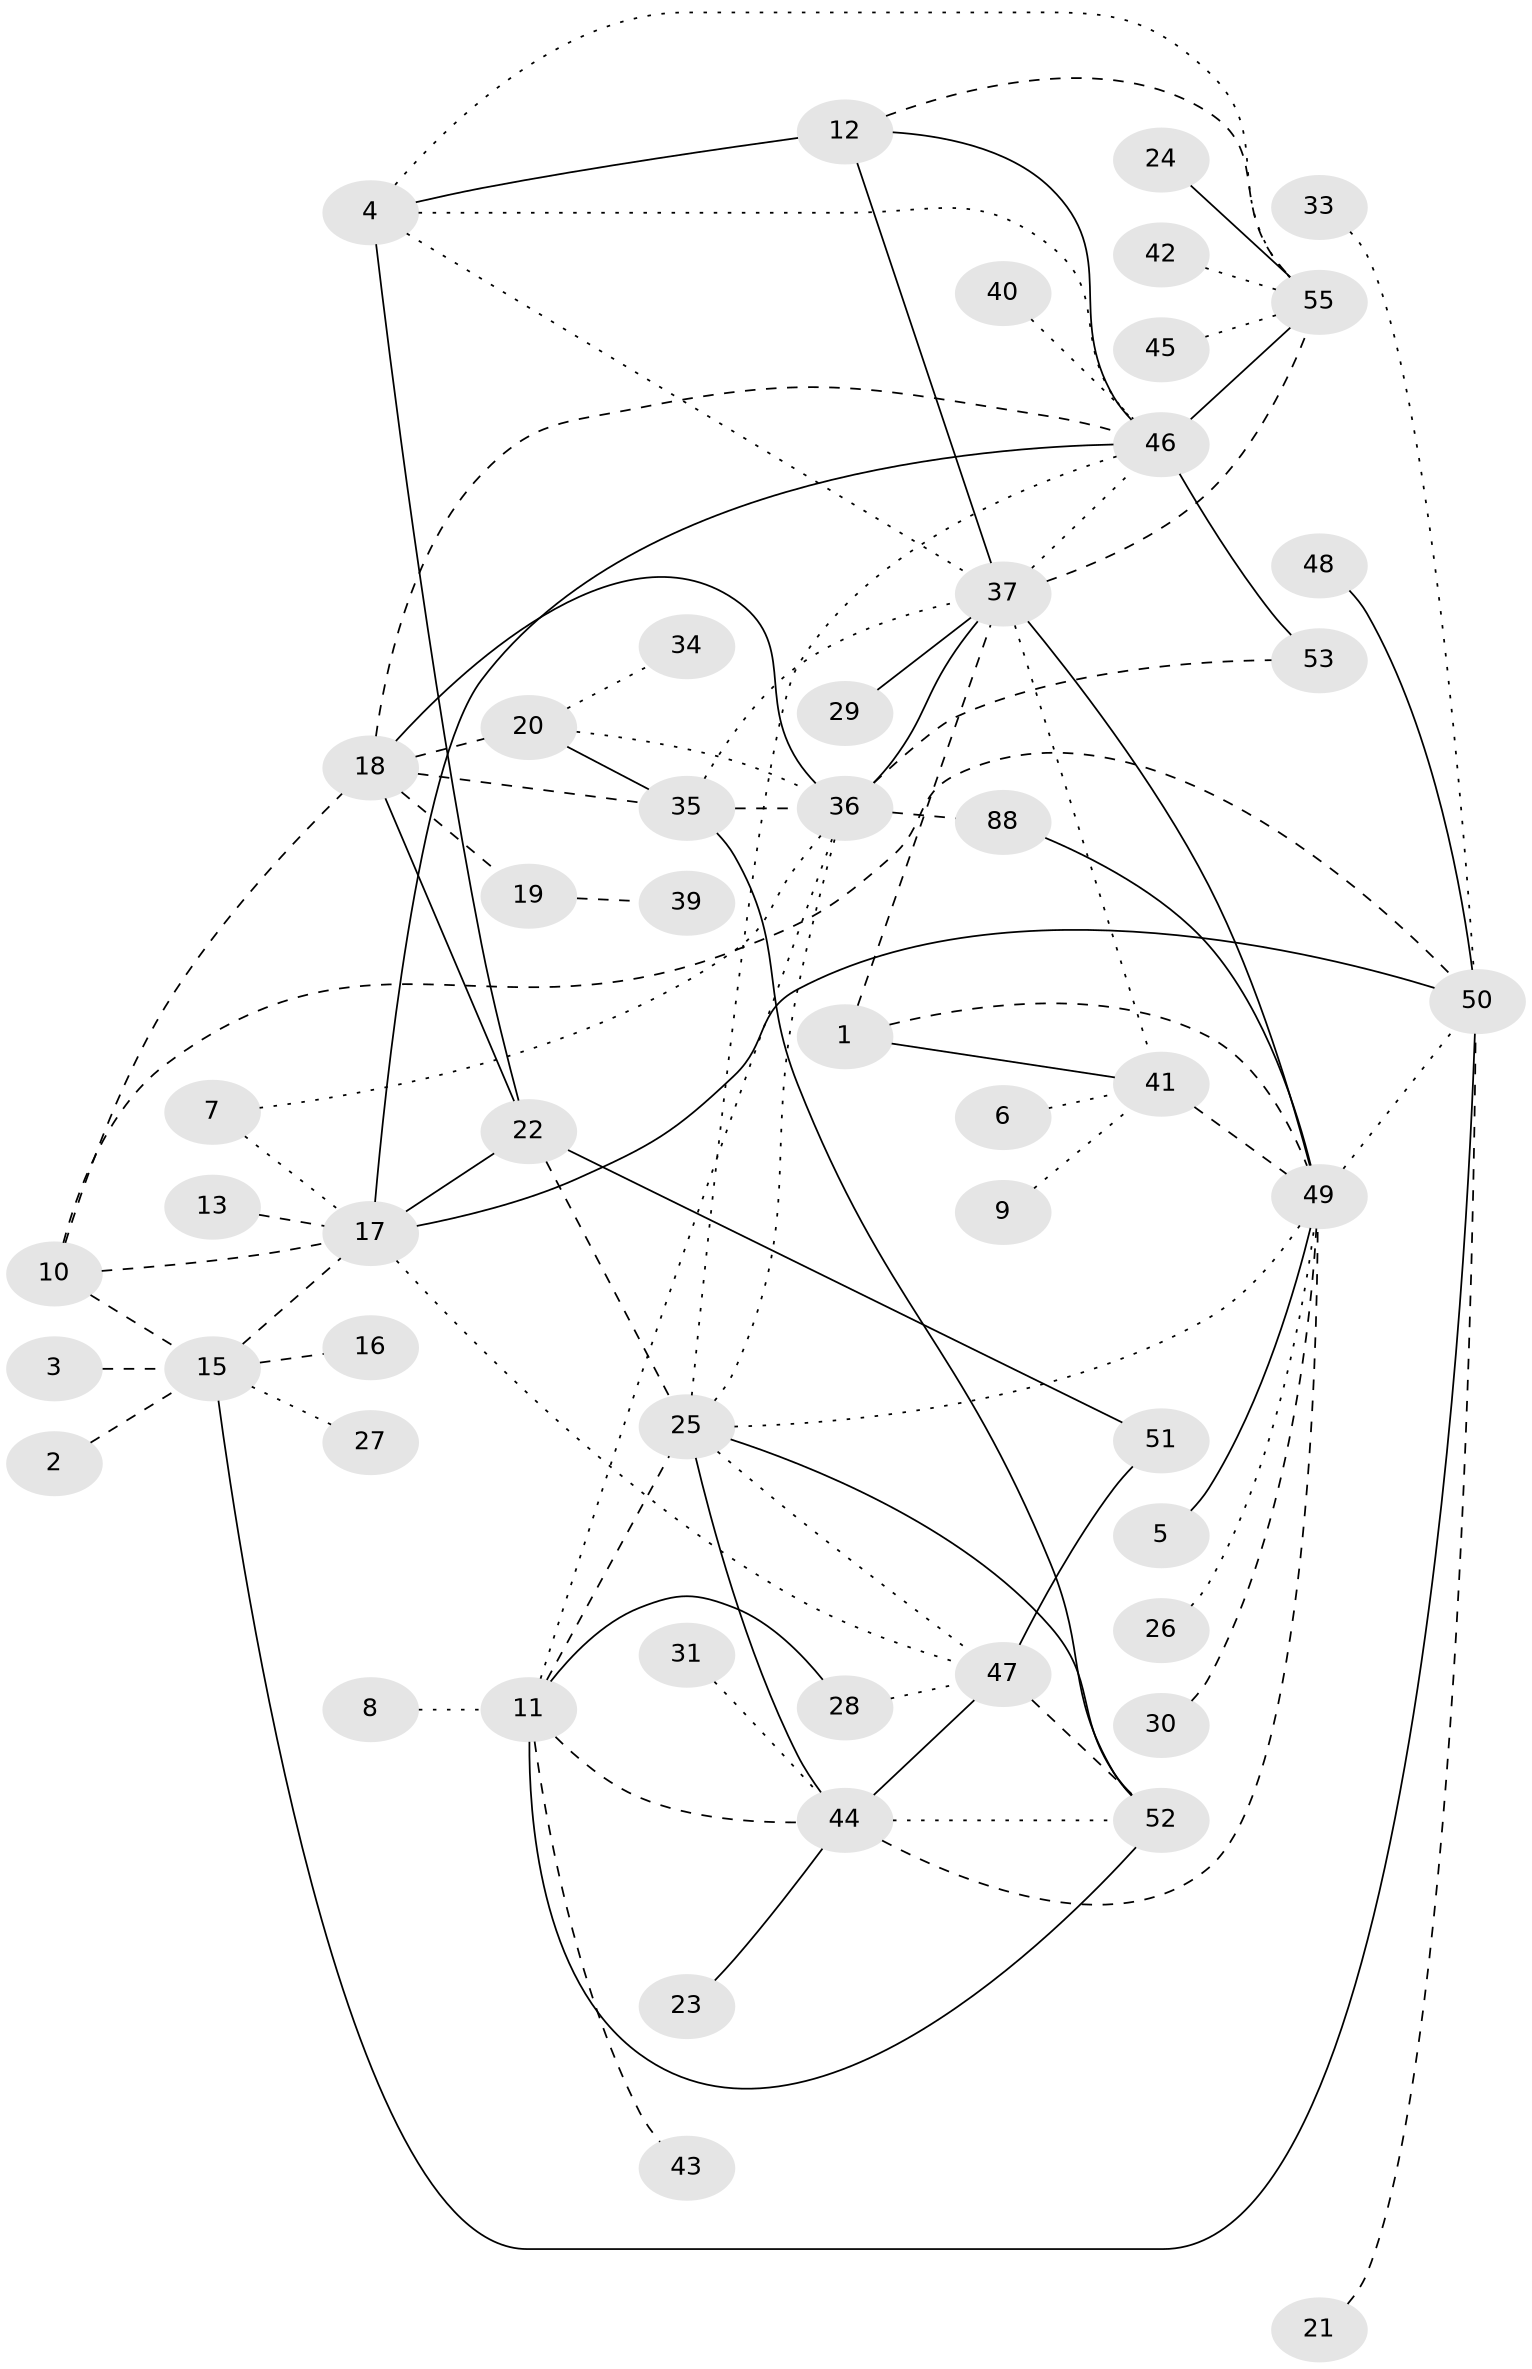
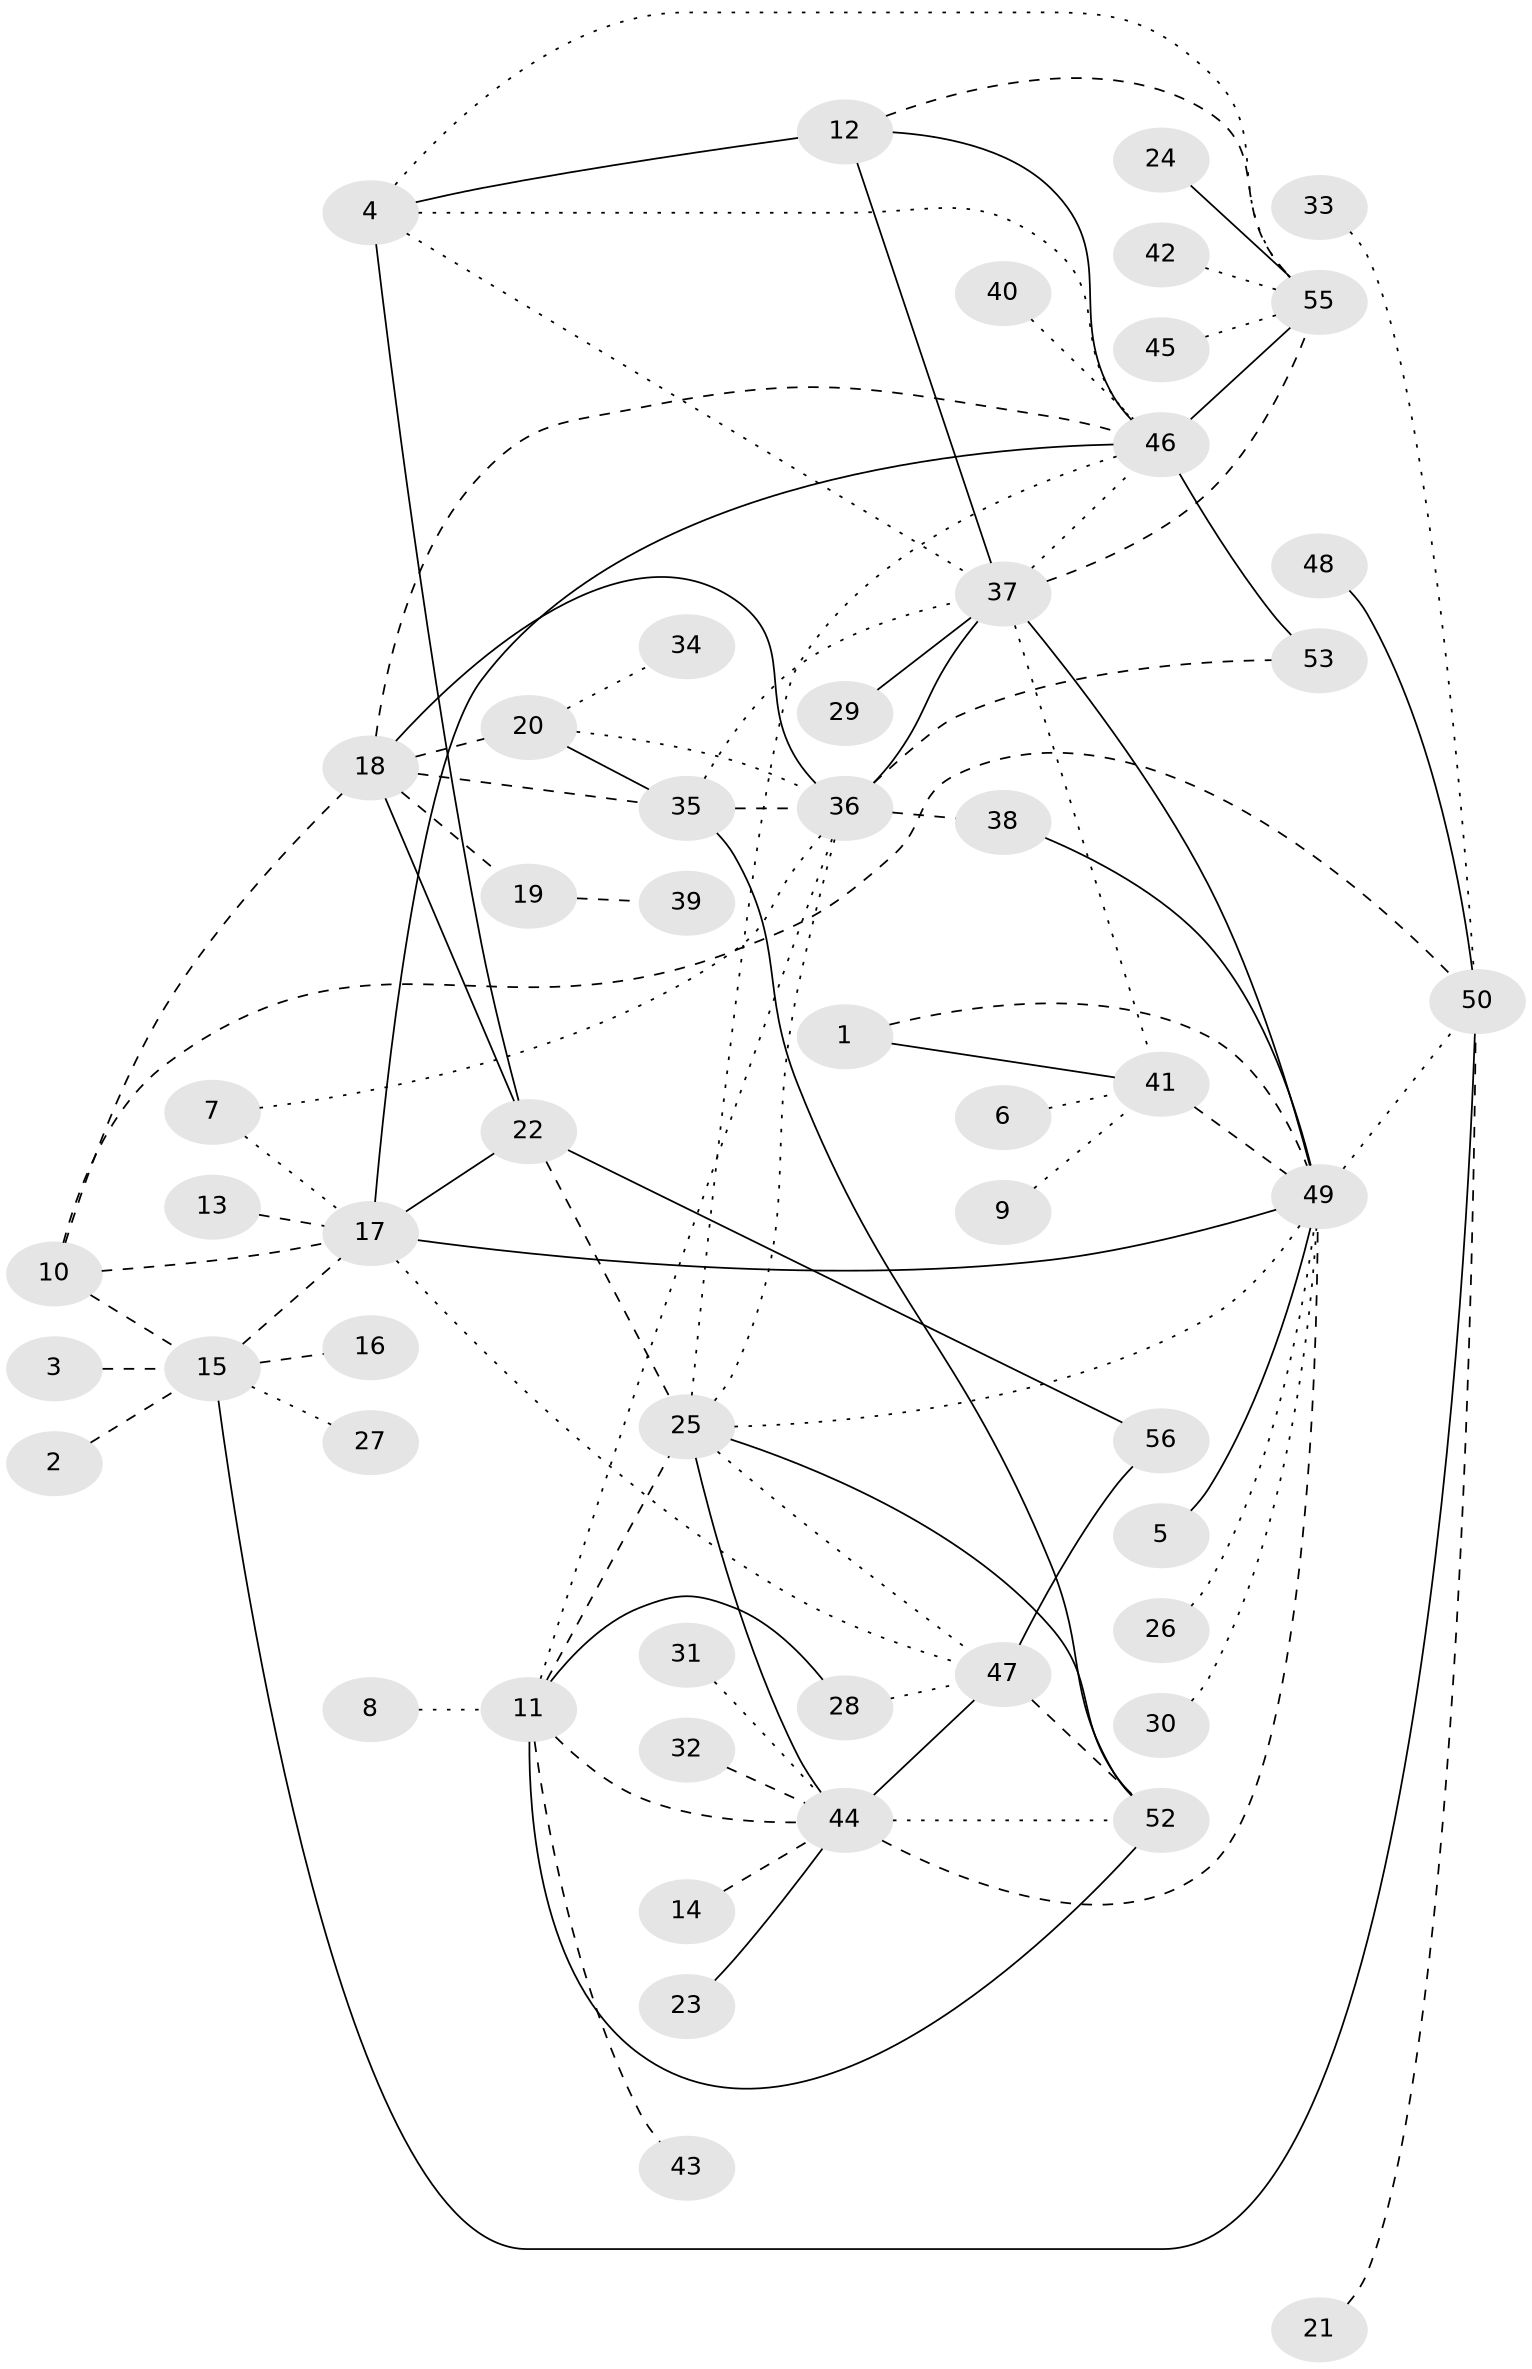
node "88": label "88" -> "38"
edge "37" -- "1": removed
edge "50" -- "17": now "49" -- "17"
node "51": label "51" -> "56"
edge "49" -- "30": style dashed -> dotted
node "32": added
node "14": added
